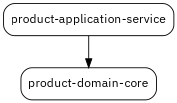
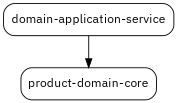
node "product-application-service": label "product-application-service" -> "domain-application-service"
